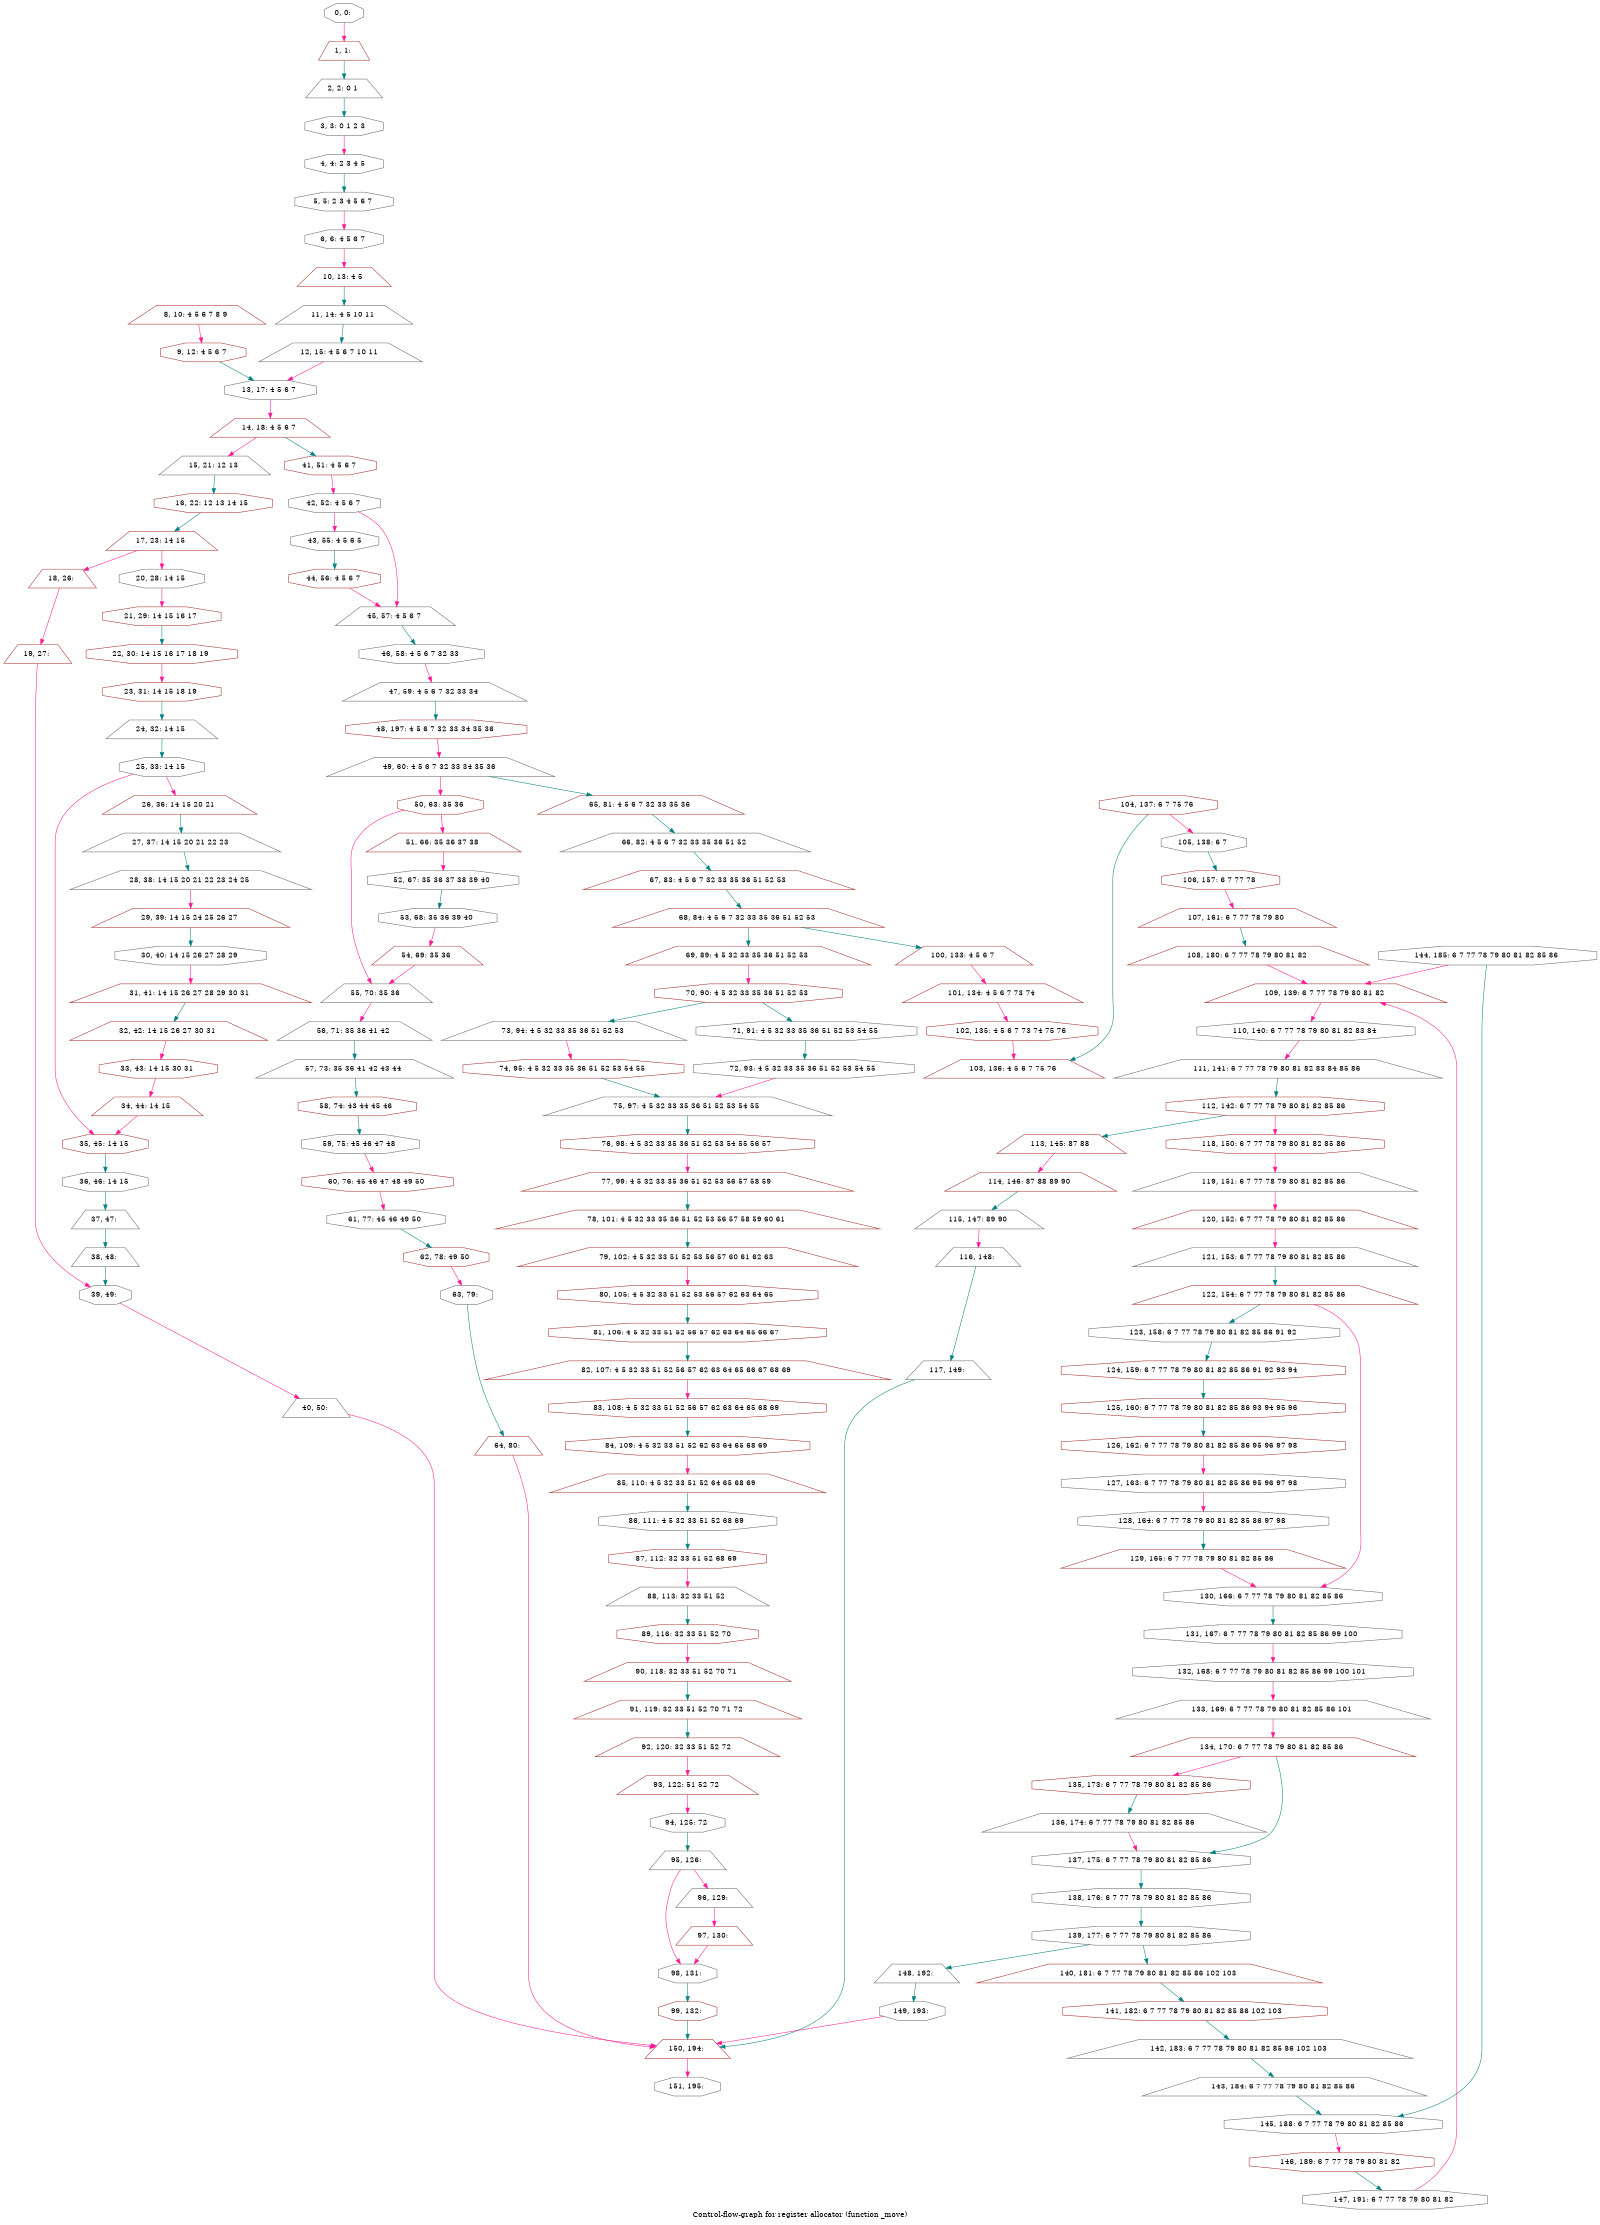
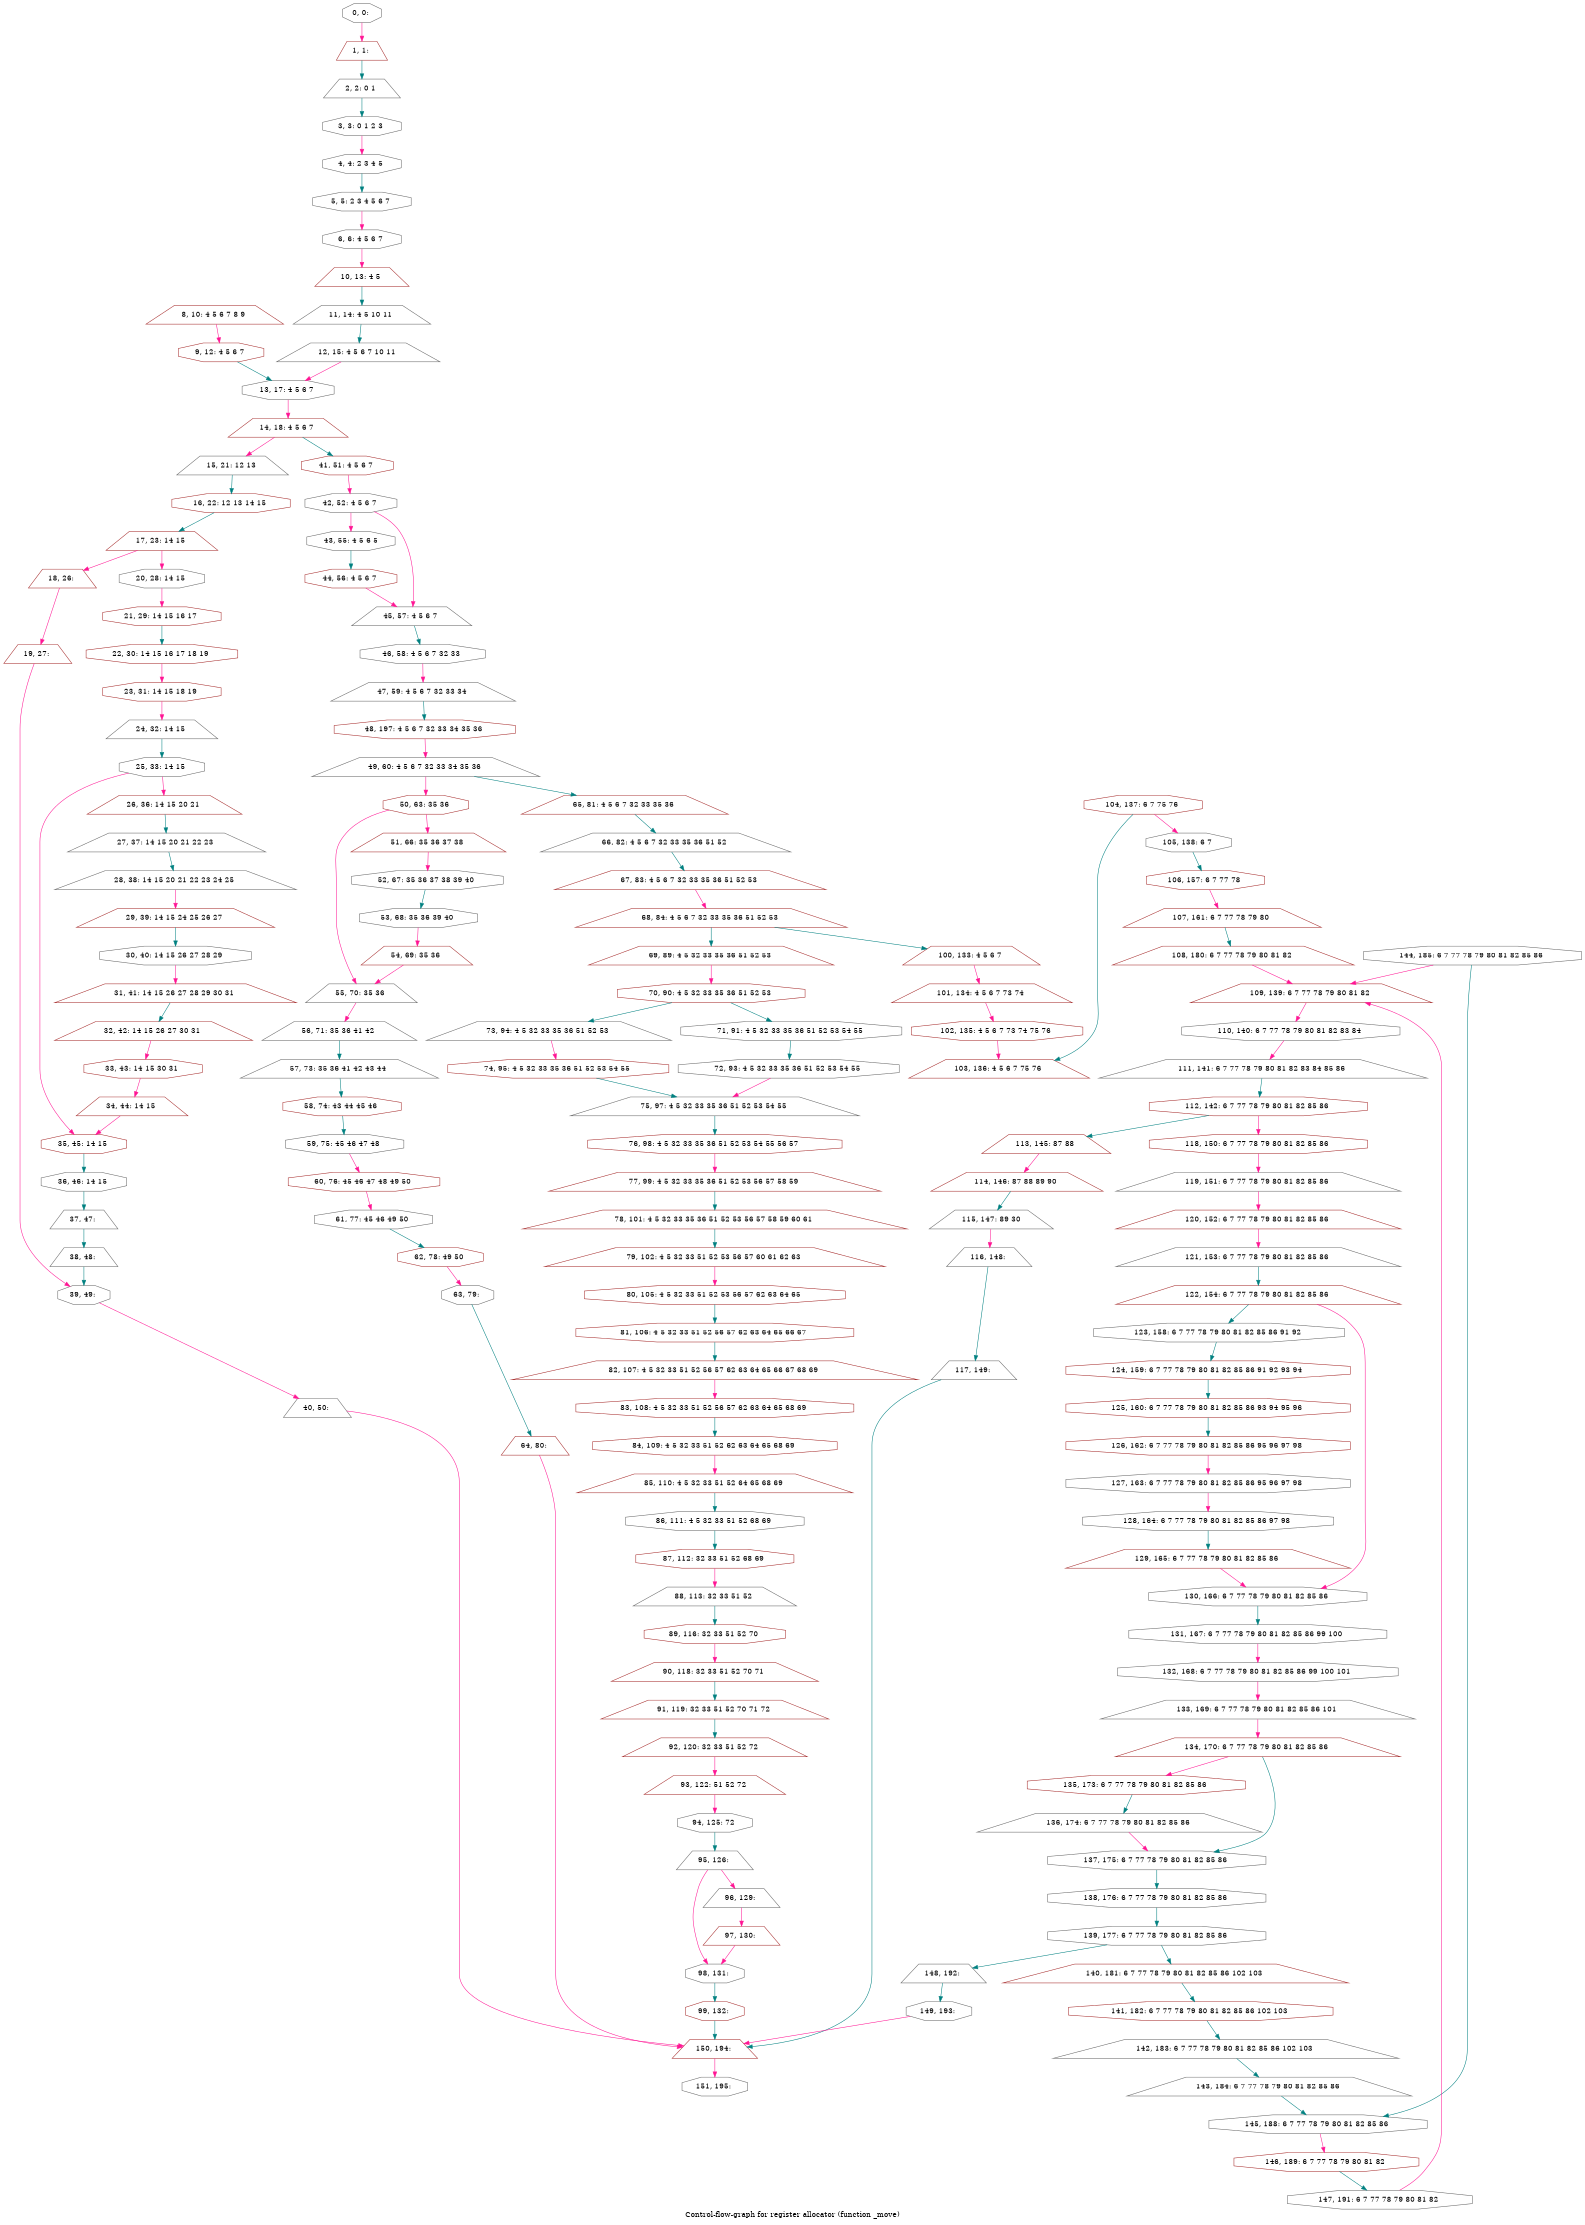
edge "23, 31: 14 15 18 19" -> "24, 32: 14 15": color teal -> deeppink
edge "67, 83: 4 5 6 7 32 33 35 36 51 52 53" -> "68, 84: 4 5 6 7 32 33 35 36 51 52 53": color teal -> deeppink
node "115, 147: 89 90": label "115, 147: 89 90" -> "115, 147: 89 30"
